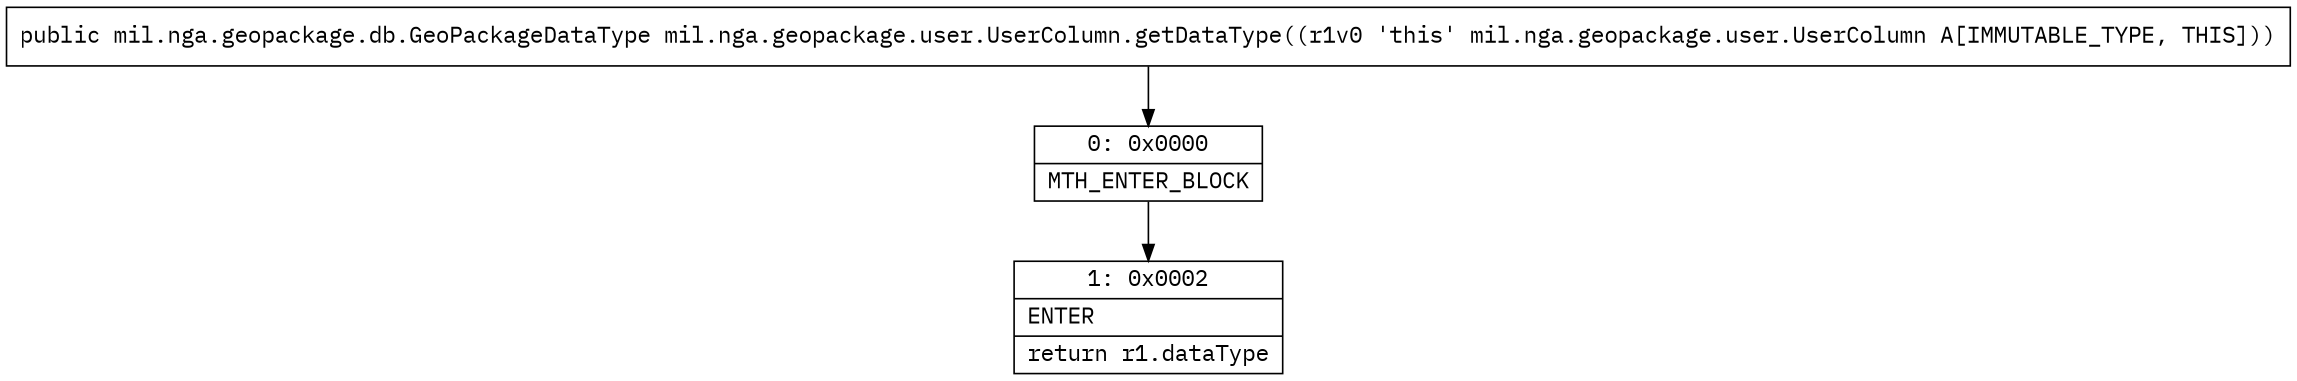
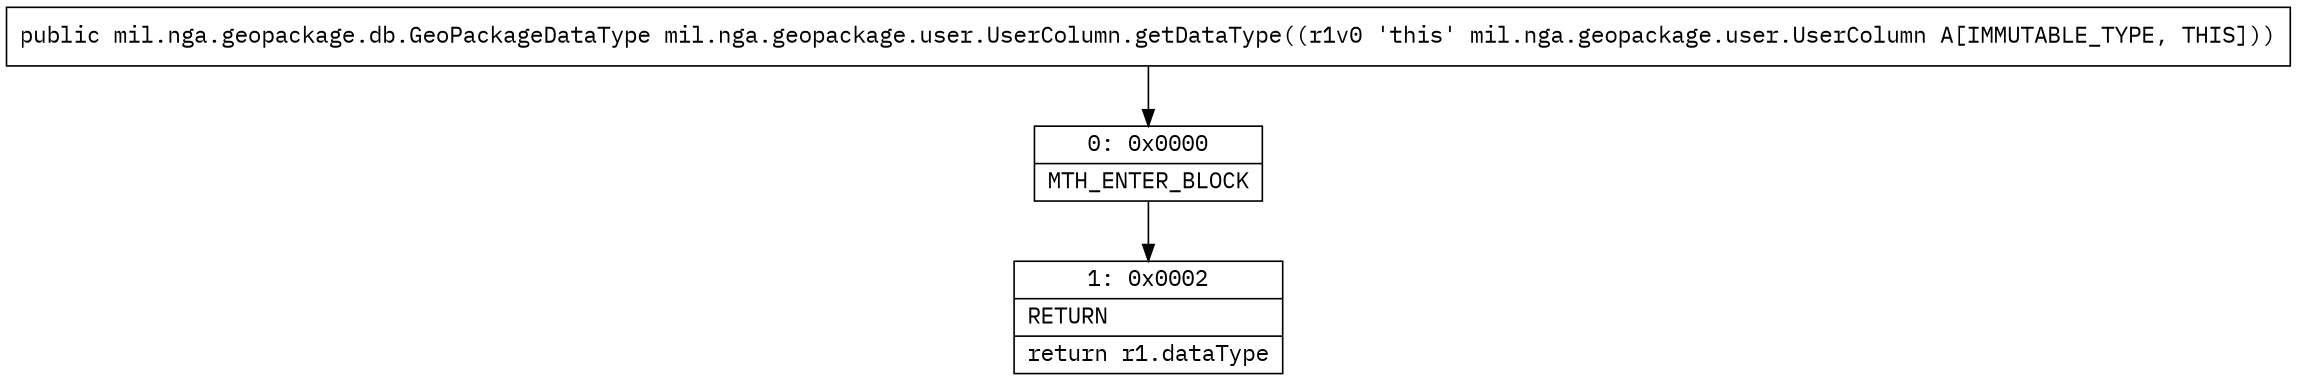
node "1: 0x0002": text "ENTER" -> "RETURN"
